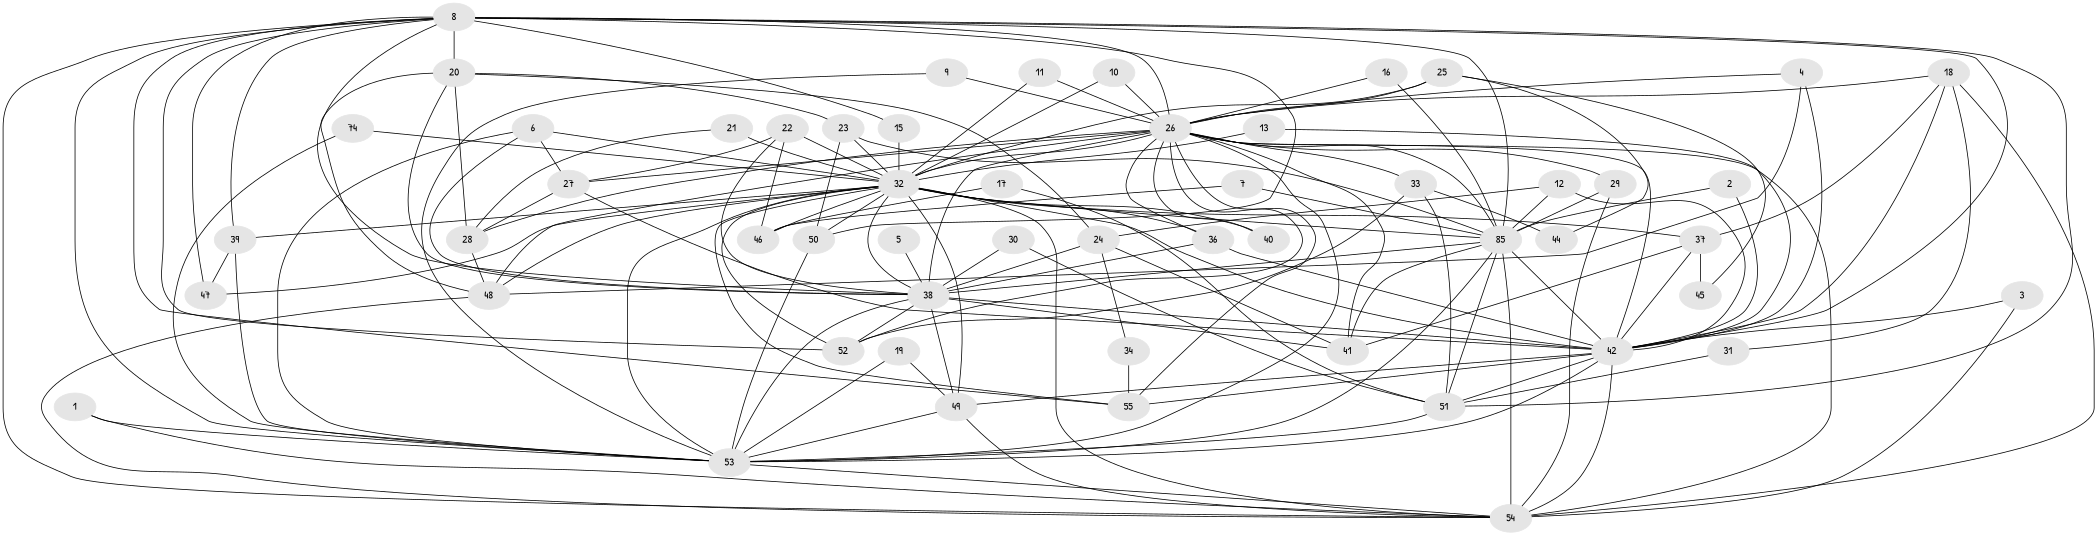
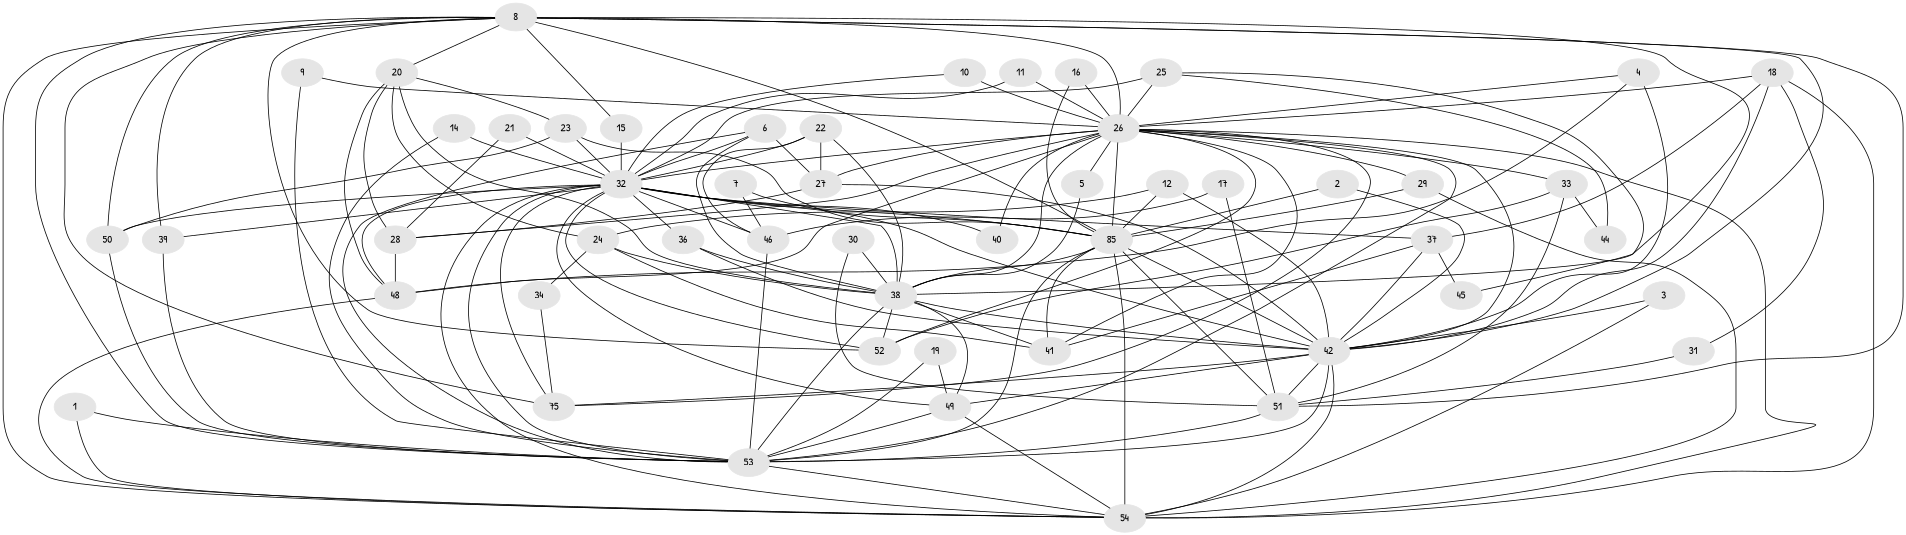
node "74": label "74" -> "14"
node "13": removed
edge "26" -- "36": now "26" -- "5"
node "47": removed
edge "46" -- "53": added
node "55": label "55" -> "75"
